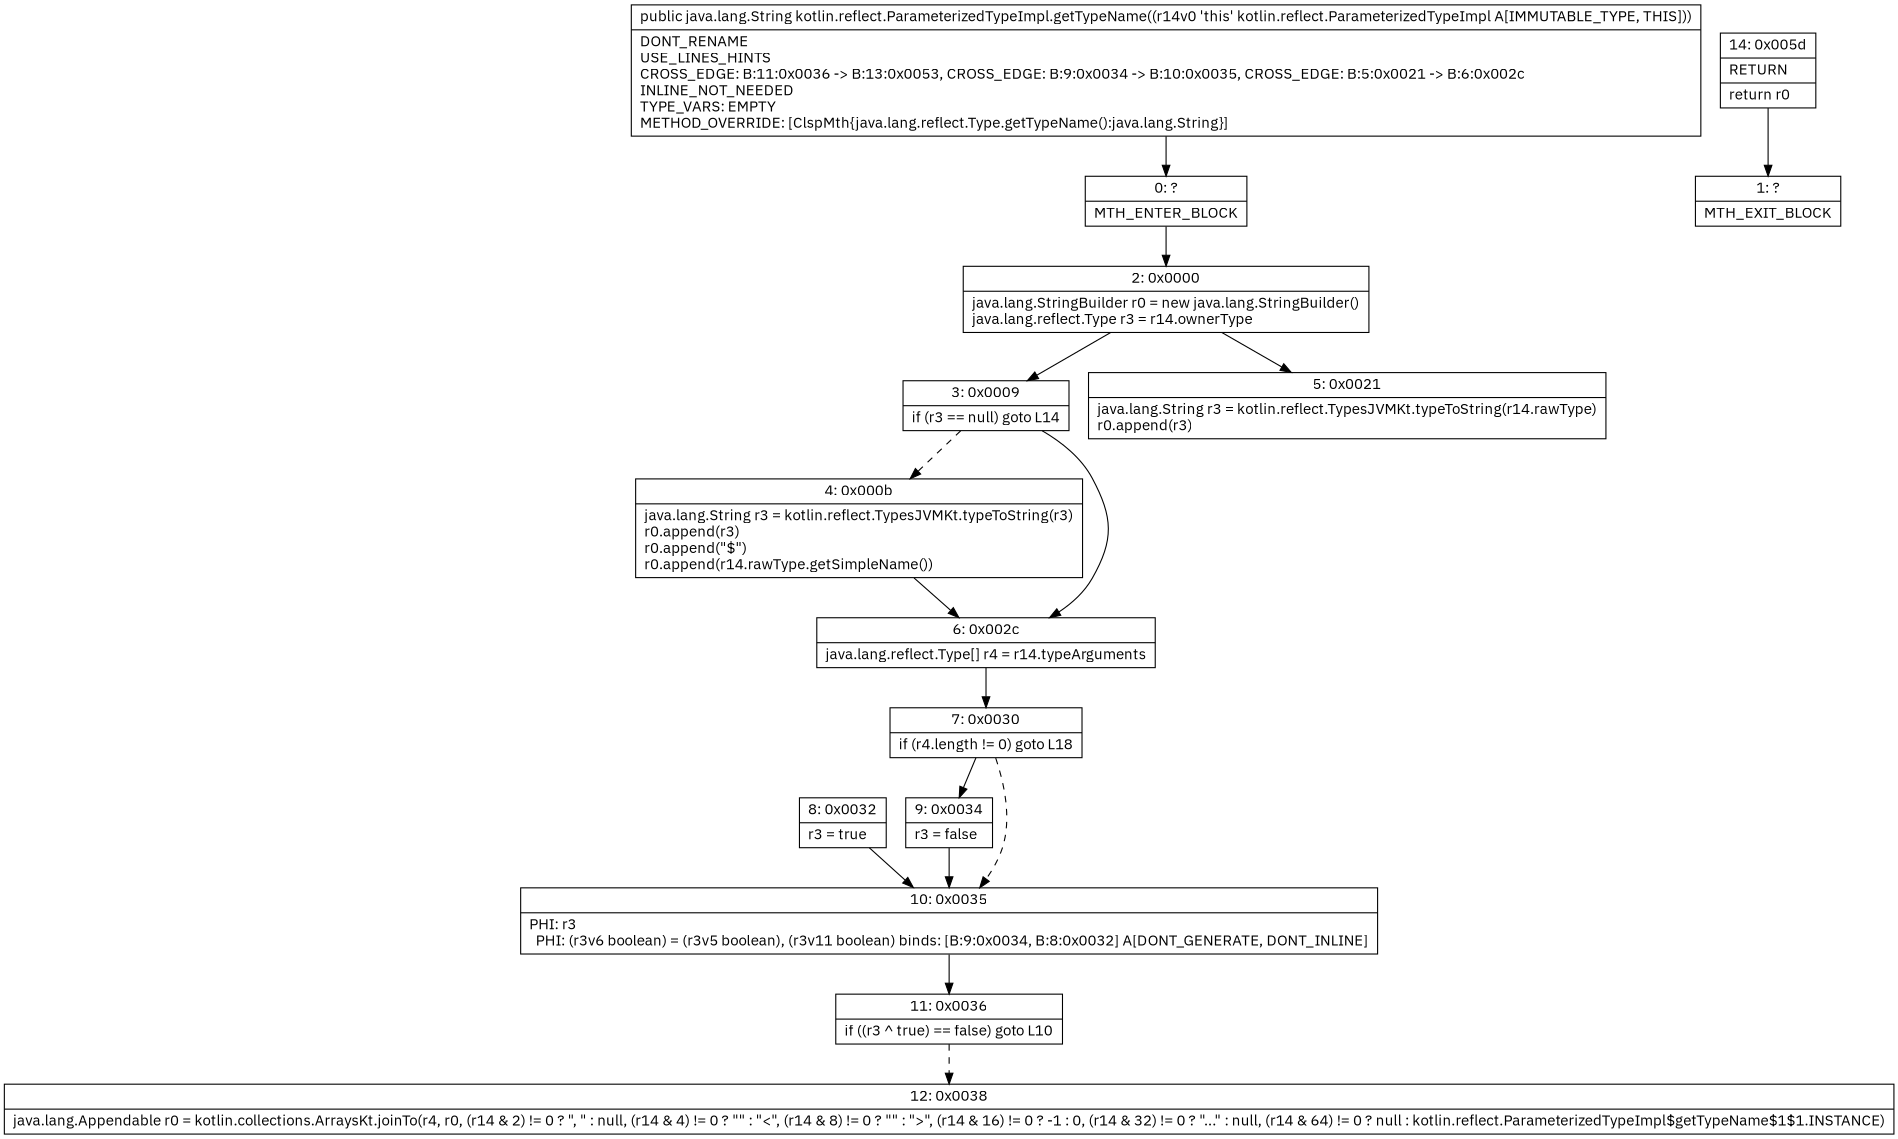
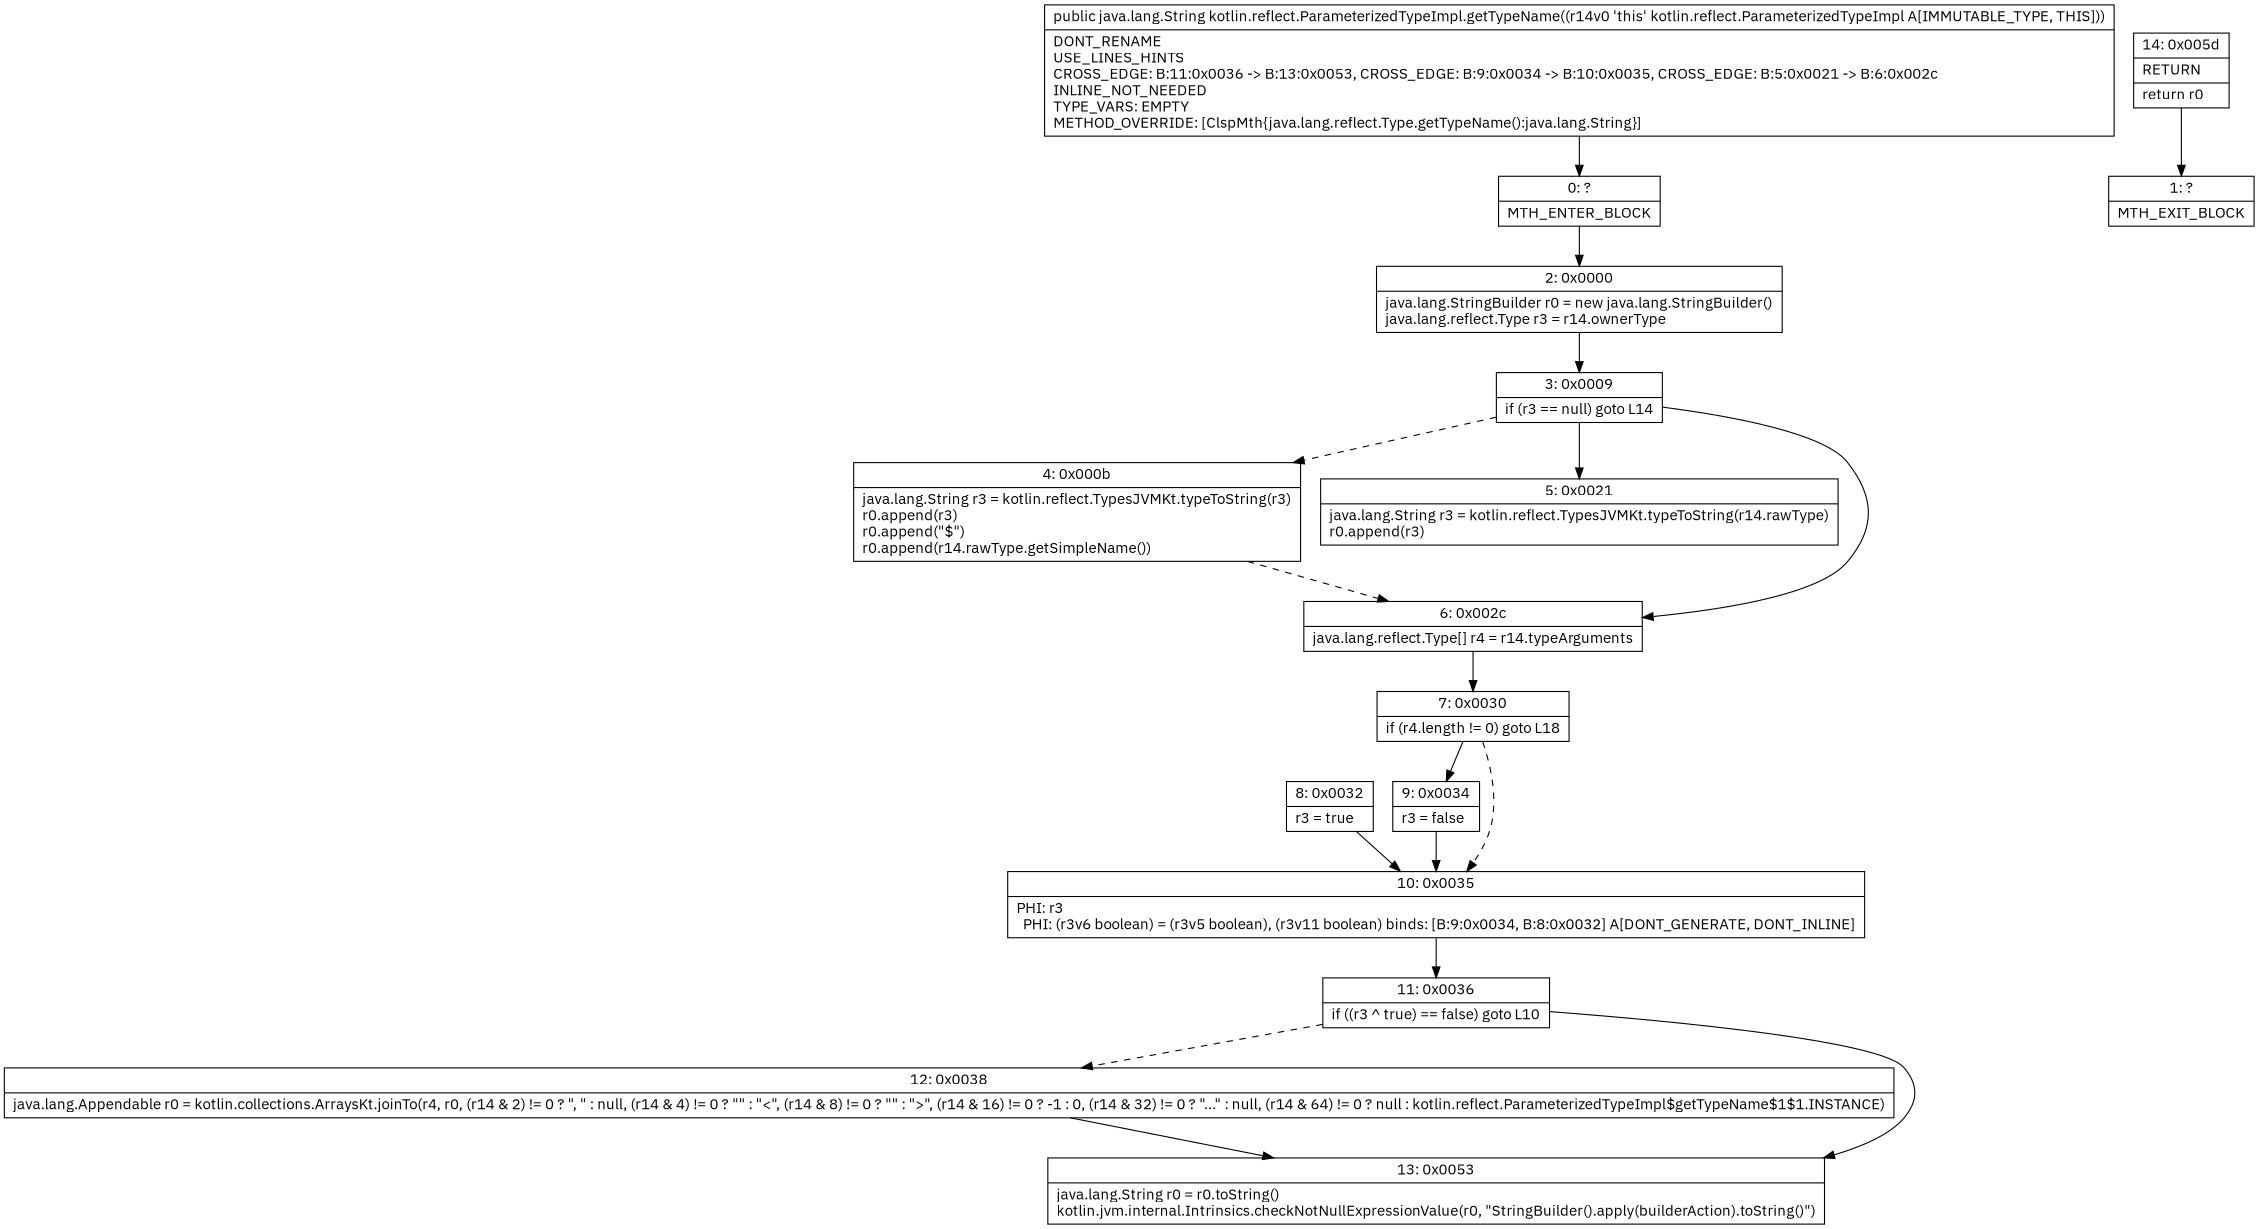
edge "2: 0x0000" -> "5: 0x0021": now "3: 0x0009" -> "5: 0x0021"
edge "4: 0x000b" -> "6: 0x002c": style solid -> dashed
node "13: 0x0053": added
